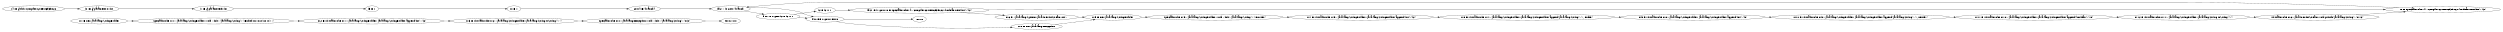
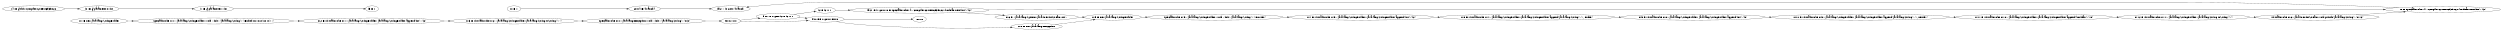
node "i1 := @parameter5: int": label "i1 := @parameter5: int" -> "i1 := @parameter1: int"
edge "i5 = 1" -> "z0 = 1": removed
edge "if i2 > i0 goto (branch)" -> "if z0 == 0 goto return": now "throw $r0" -> "if z0 == 0 goto return"
edge "if i2 > i0 goto (branch)" -> "if z0 != 0 goto i2 = i2 + 1": now "throw $r0" -> "if z0 != 0 goto i2 = i2 + 1"
